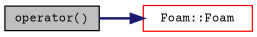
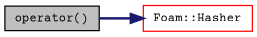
node "Foam::Foam": label "Foam::Foam" -> "Foam::Hasher"
